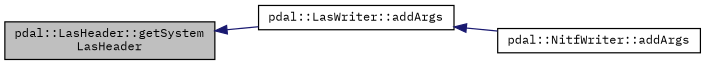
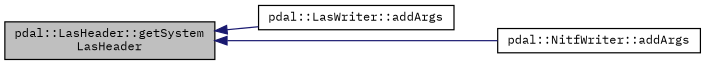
edge "pdal::NitfWriter::addArgs" -> "pdal::LasWriter::addArgs": now "pdal::NitfWriter::addArgs" -> "pdal::LasHeader::getSystem LasHeader"
